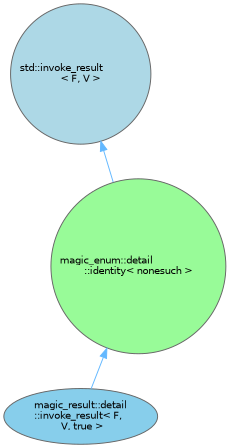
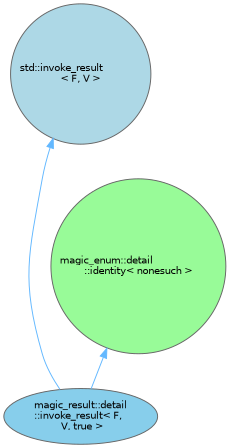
edge "magic_enum::detail ::identity< nonesuch >" -> "std::invoke_result < F, V >": now "magic_result::detail ::invoke_result< F, V, true >" -> "std::invoke_result < F, V >"
